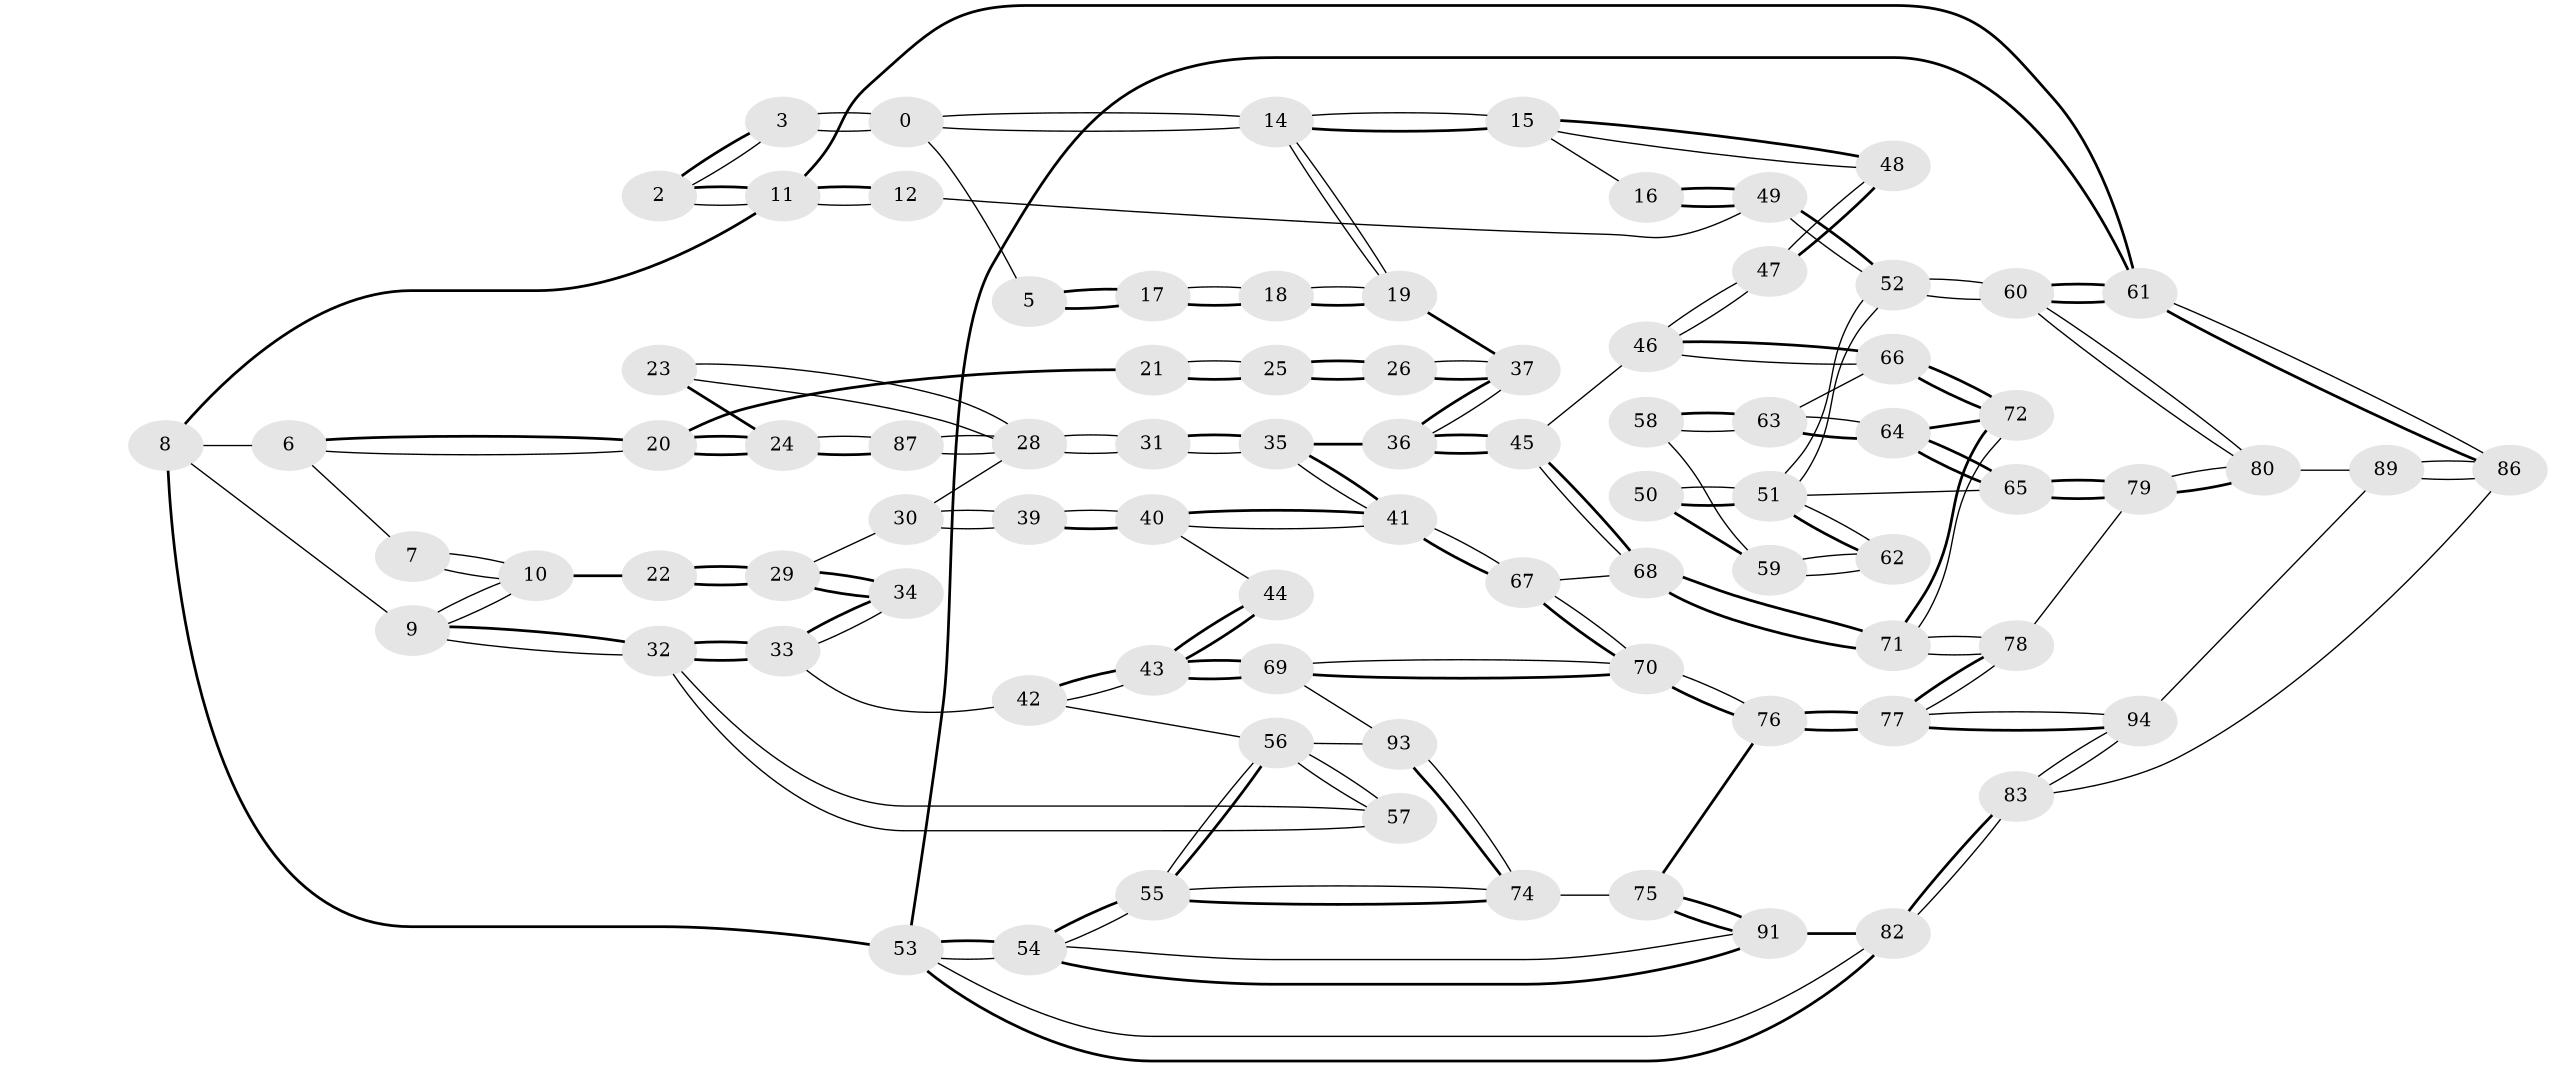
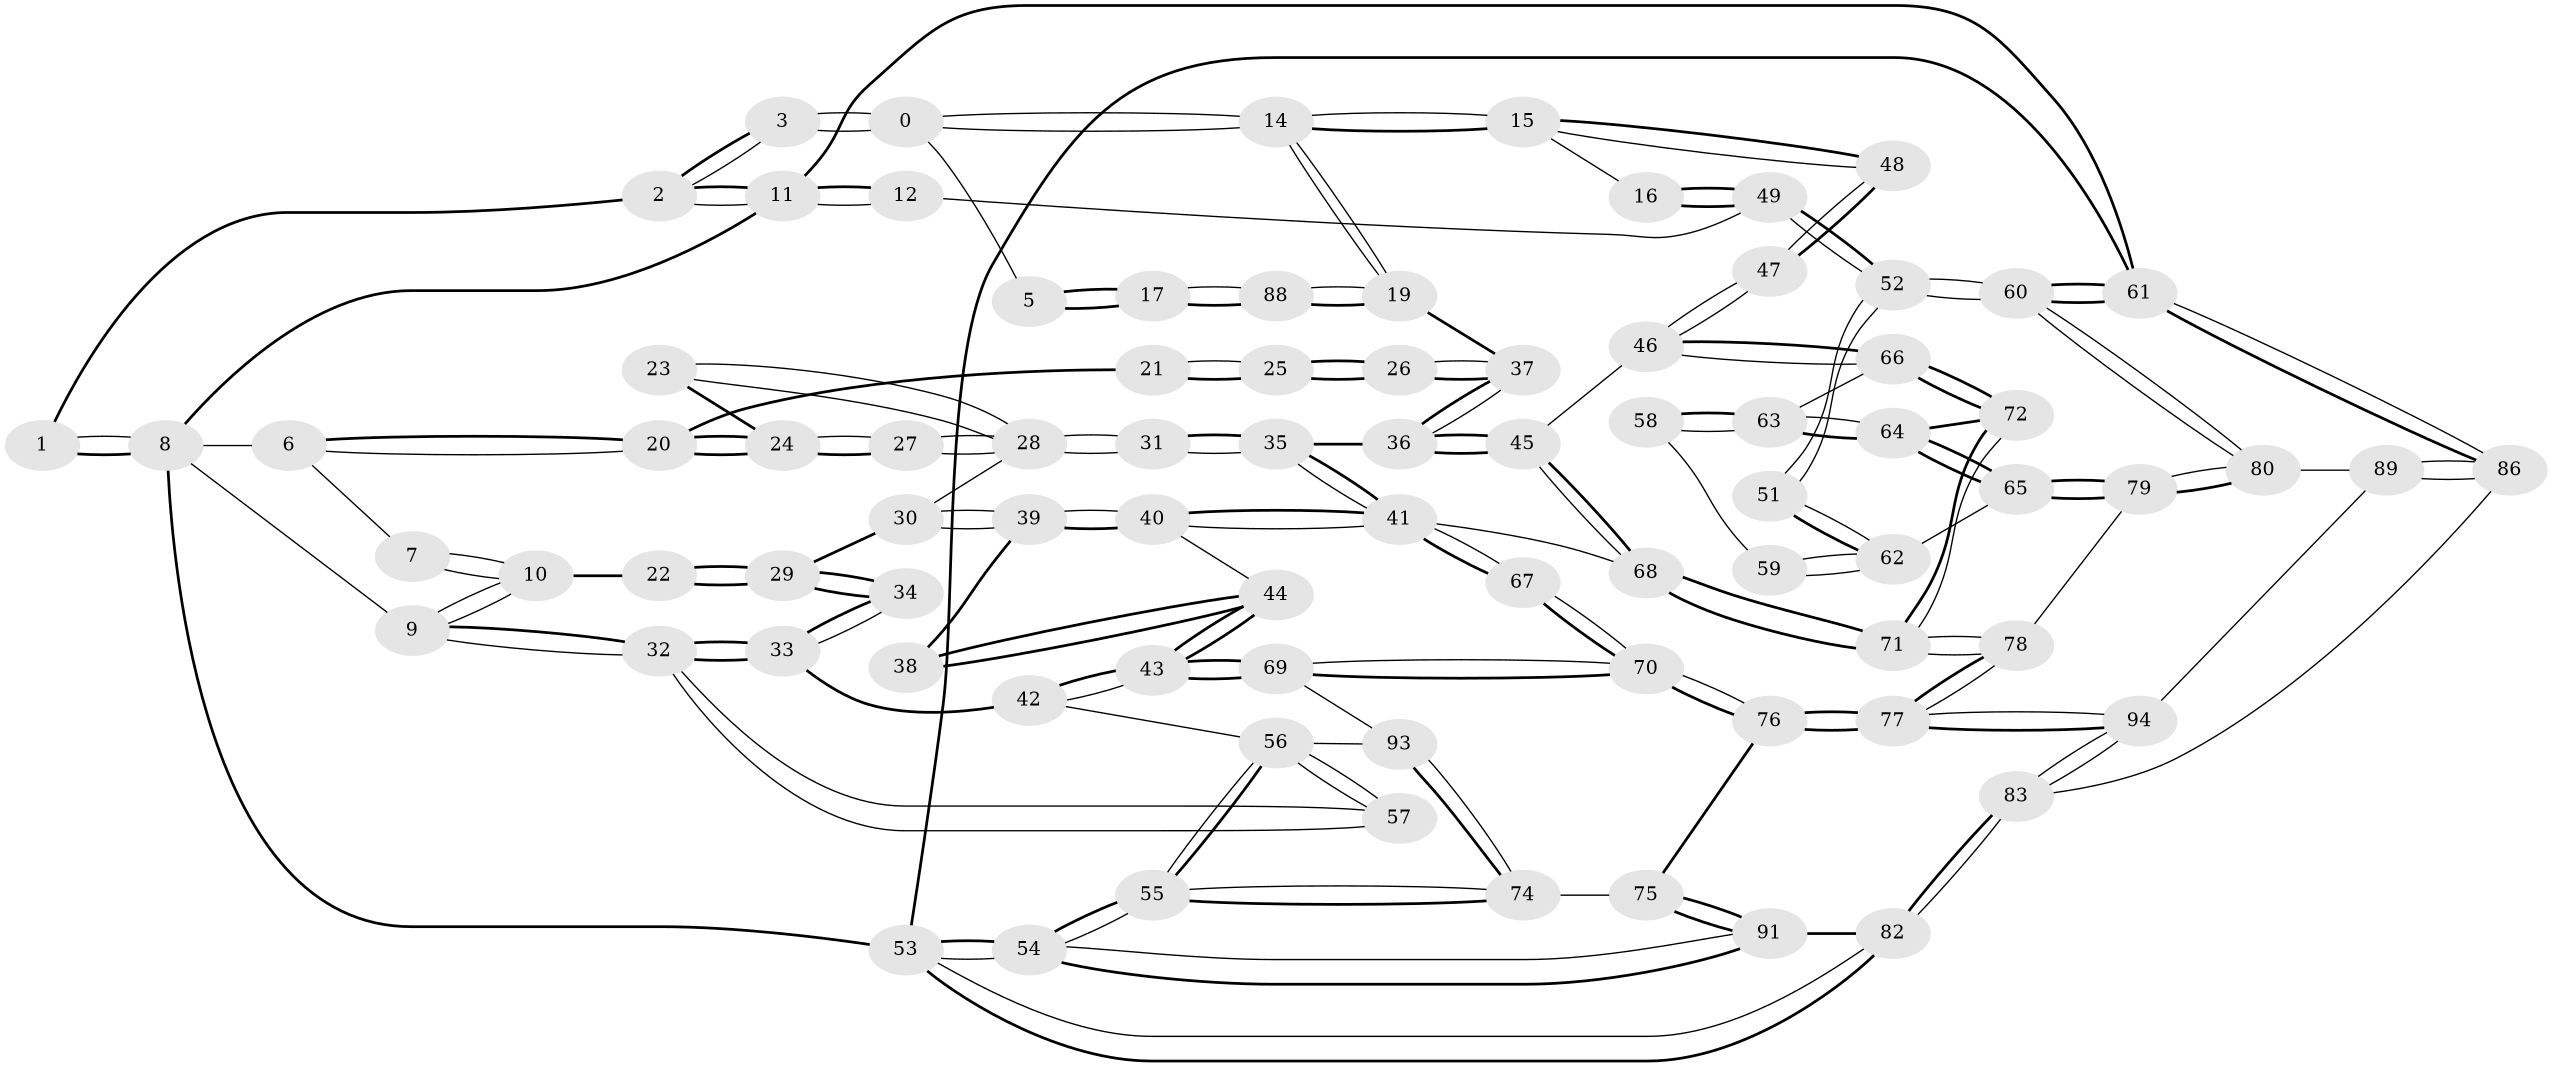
node "18": label "18" -> "88"
node "1": added
node "87": label "87" -> "27"
edge "65" -- "51": now "65" -- "62"
node "50": removed
edge "30" -- "29": style solid -> bold
edge "68" -- "67": now "68" -- "41"
node "38": added
edge "33" -- "42": style solid -> bold
